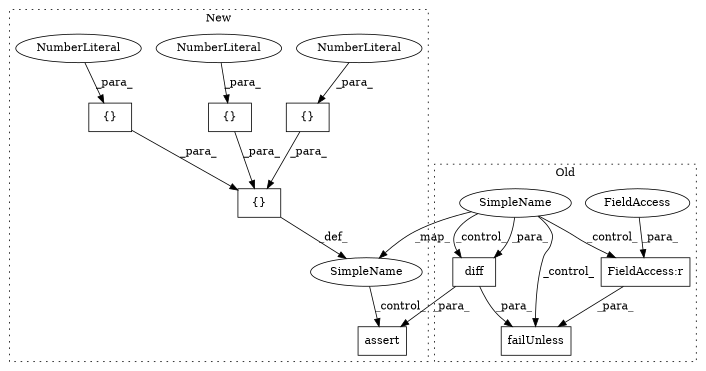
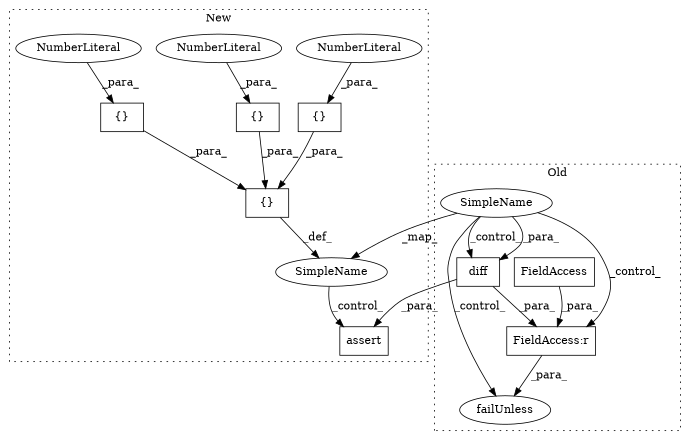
node "FieldAccess": shape ellipse -> box
edge "diff" -> "failUnless": now "diff" -> "FieldAccess:r"
node "failUnless": shape box -> ellipse
